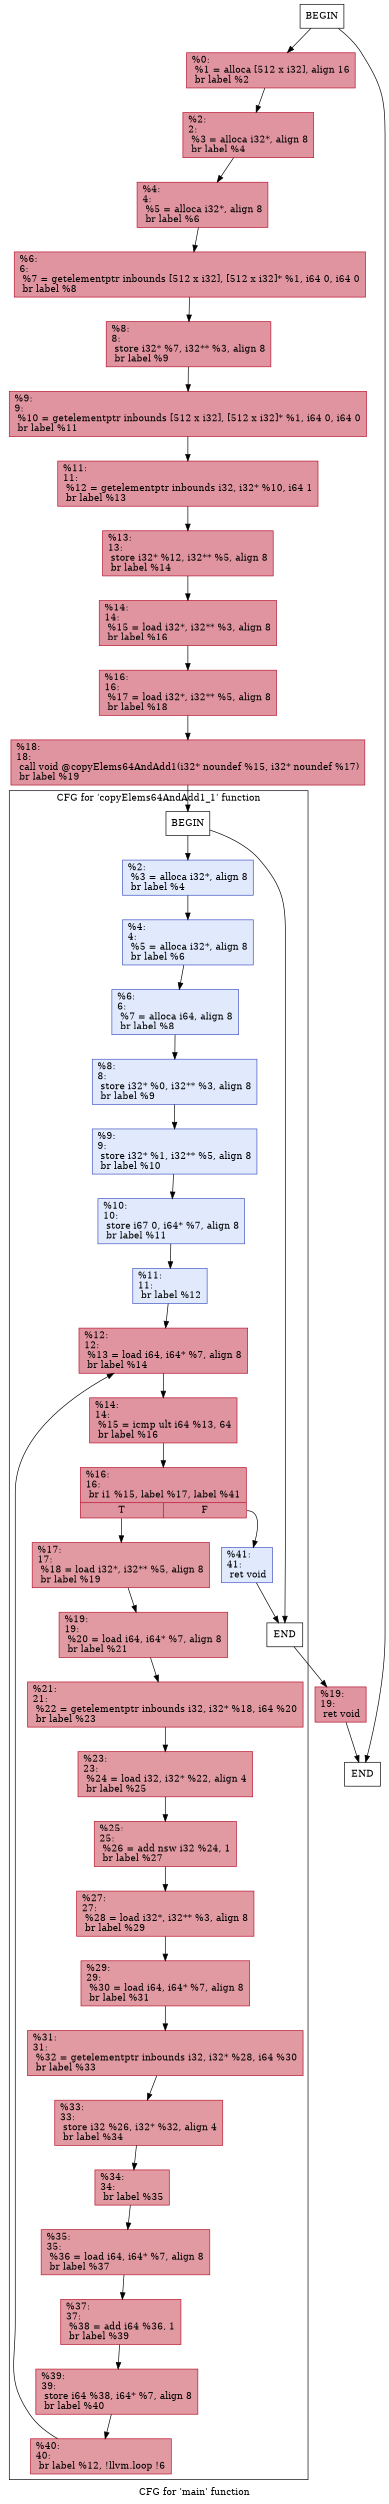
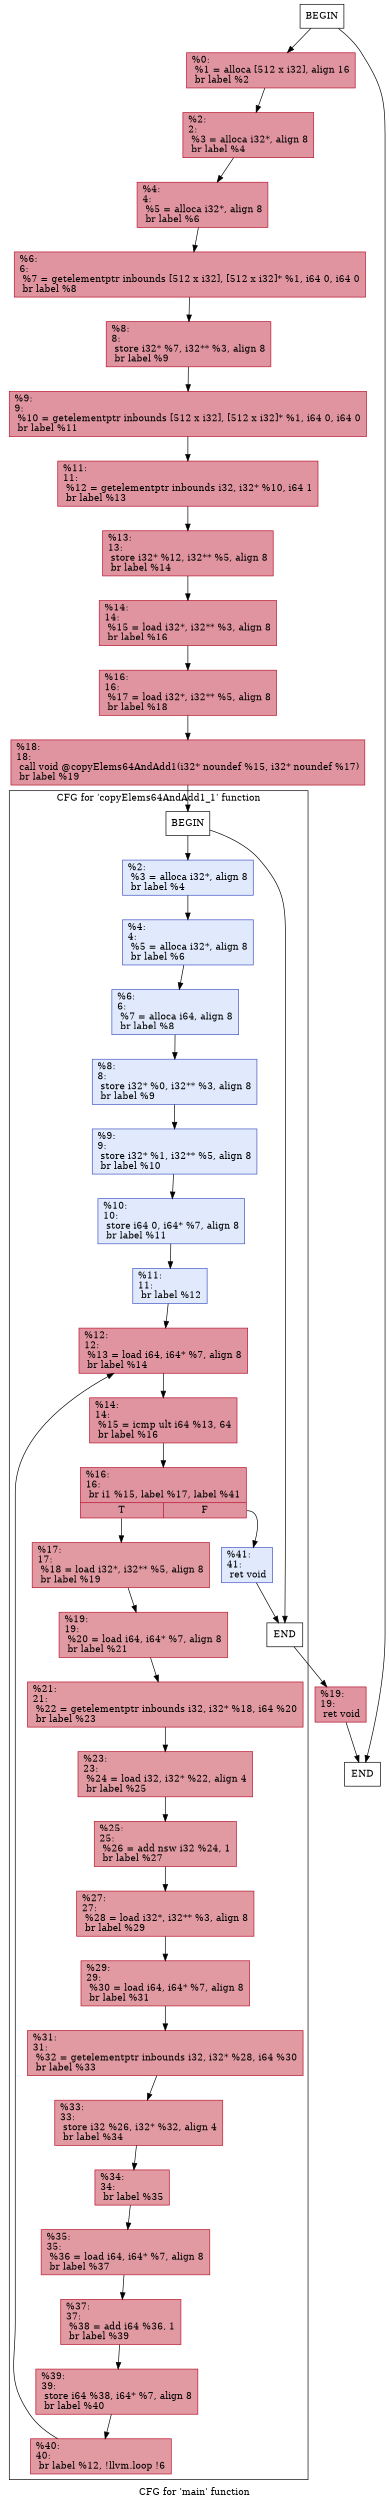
node "%10:": text "store i67 0, i64* %7, align 8" -> "store i64 0, i64* %7, align 8"
